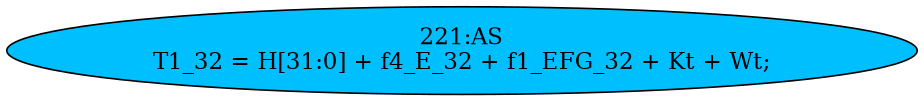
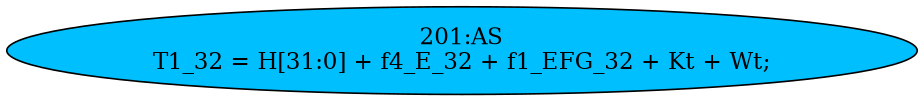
node "221:AS T1_32 = H[31:0] + f4_E_32 + f1_EFG_32 + Kt + Wt;": label "221:AS T1_32 = H[31:0] + f4_E_32 + f1_EFG_32 + Kt + Wt;" -> "201:AS T1_32 = H[31:0] + f4_E_32 + f1_EFG_32 + Kt + Wt;"
